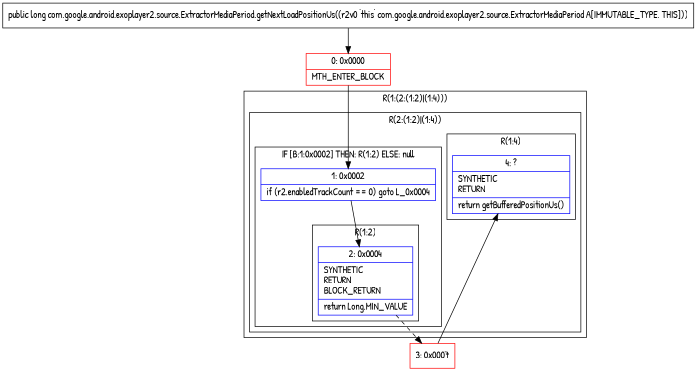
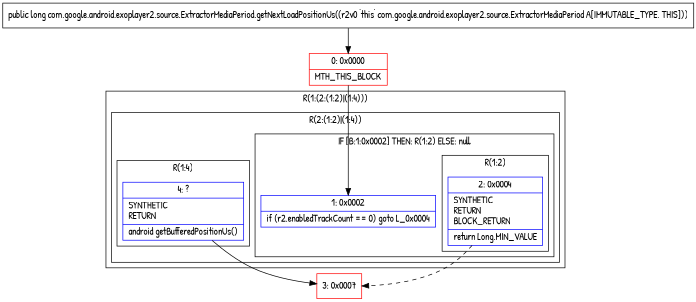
node "0: 0x0000": text "MTH_ENTER_BLOCK" -> "MTH_THIS_BLOCK"
node "4: ?": text "return getBufferedPositionUs()" -> "android getBufferedPositionUs()"
edge "1: 0x0002" -> "2: 0x0004": removed
edge "3: 0x0007" -> "4: ?": reversed
